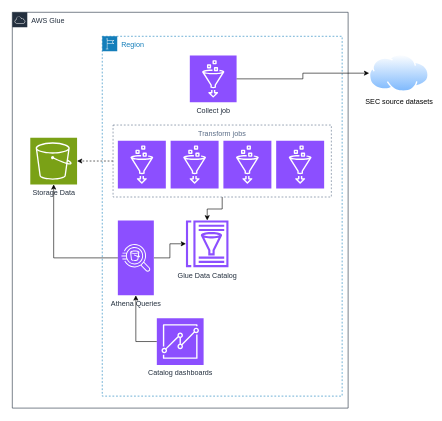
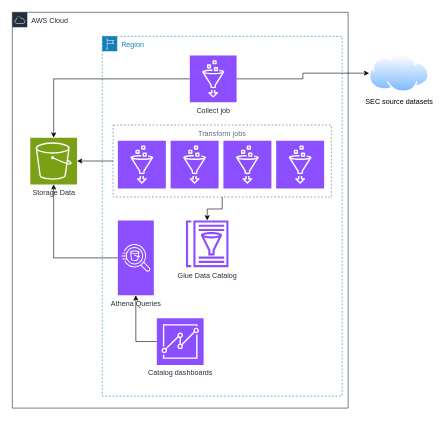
node "AWS Glue": label "AWS Glue" -> "AWS Cloud"
edge "Collect job" -> "Storage Data": added
edge "Transform jobs" -> "Storage Data": style dashed -> solid
edge "Athena Queries" -> "Glue Data Catalog": removed
